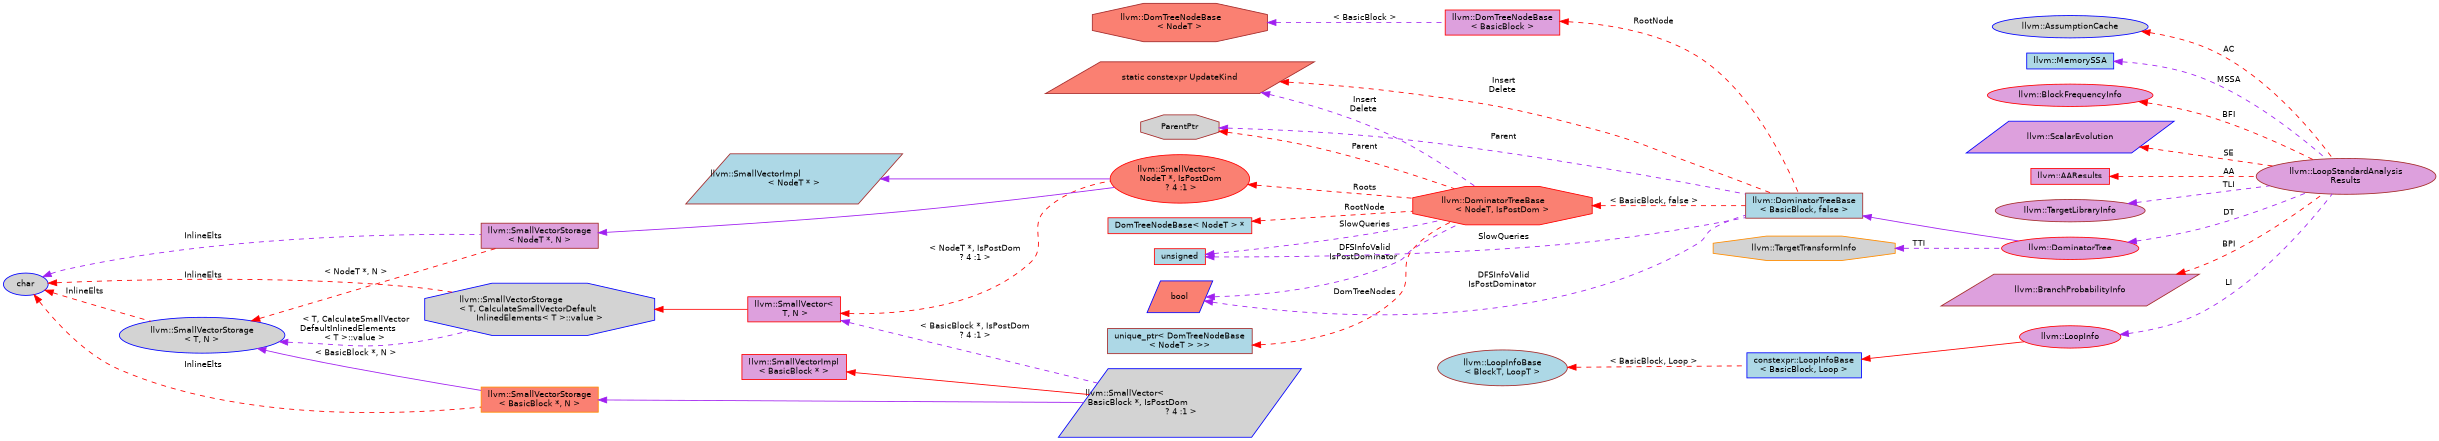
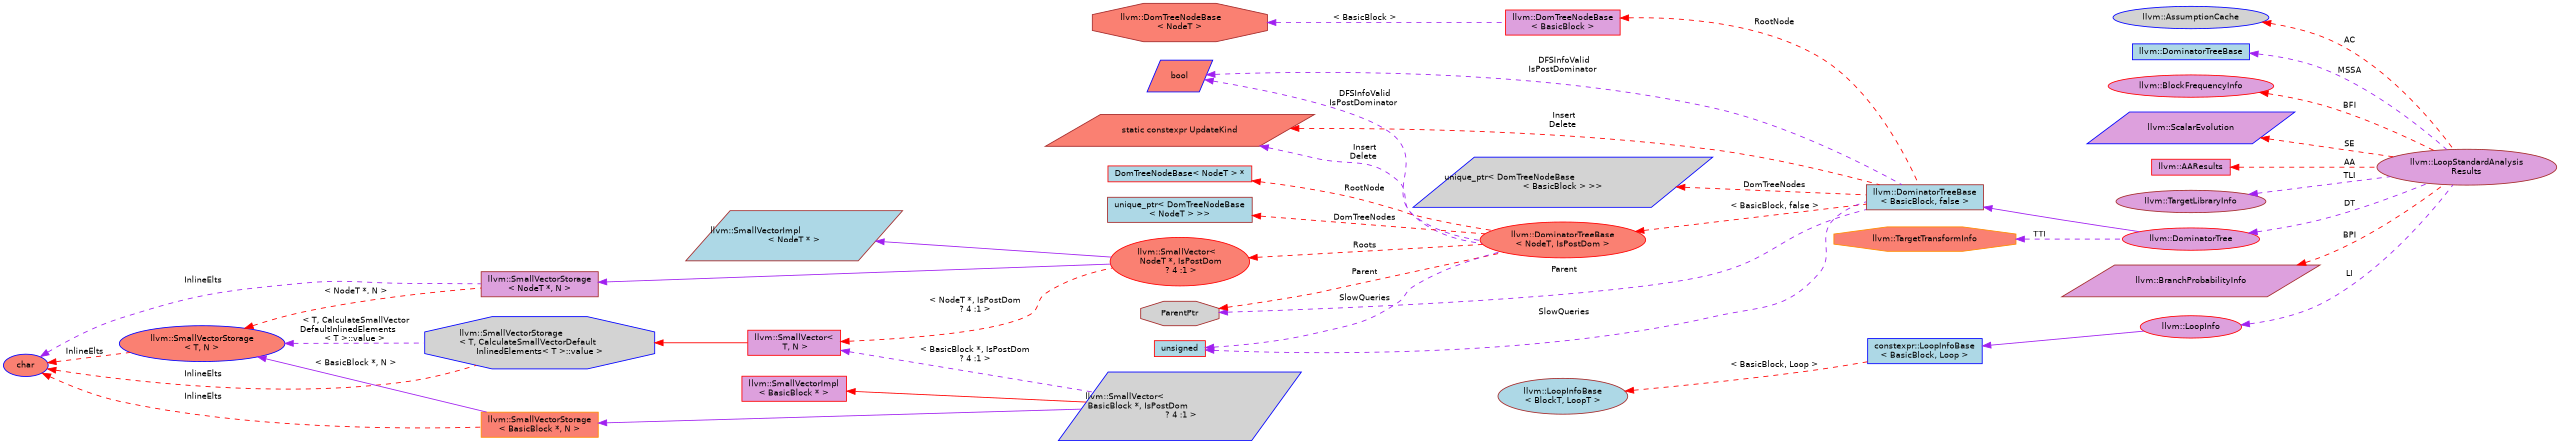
node "llvm::MemorySSA": label "llvm::MemorySSA" -> "llvm::DominatorTreeBase"
node "unique_ptr< DomTreeNodeBase < BasicBlock > >>": added
node "llvm::DominatorTreeBase < NodeT, IsPostDom >": shape octagon -> ellipse
node "llvm::TargetTransformInfo": fillcolor lightgrey -> salmon
node "char": fillcolor lightgrey -> salmon
node "llvm::SmallVectorStorage < T, N >": fillcolor lightgrey -> salmon
edge "llvm::LoopInfo" -> "constexpr::LoopInfoBase < BasicBlock, Loop >": color red -> purple
